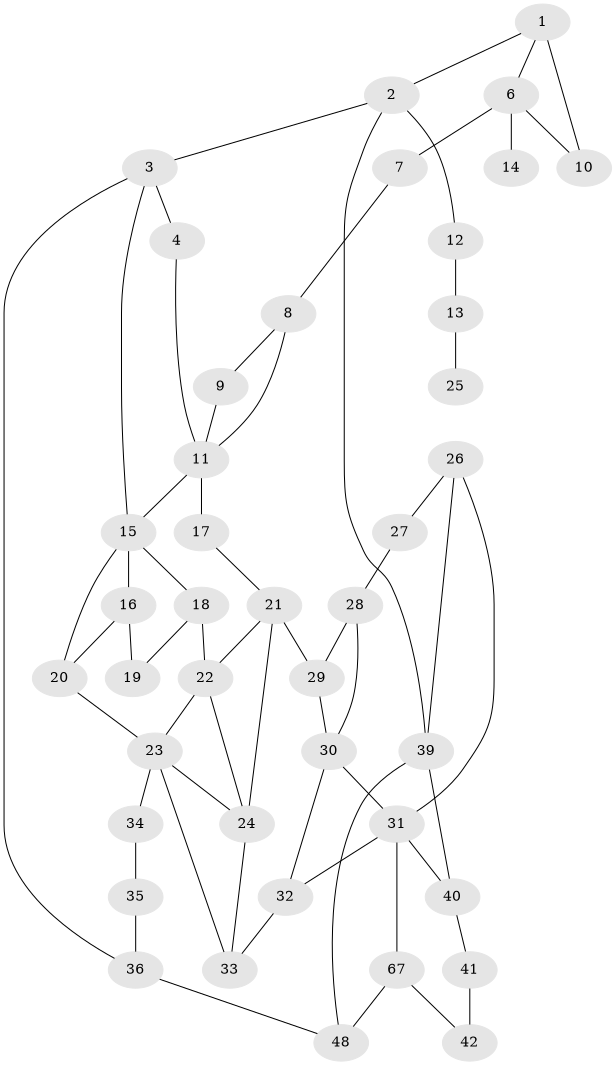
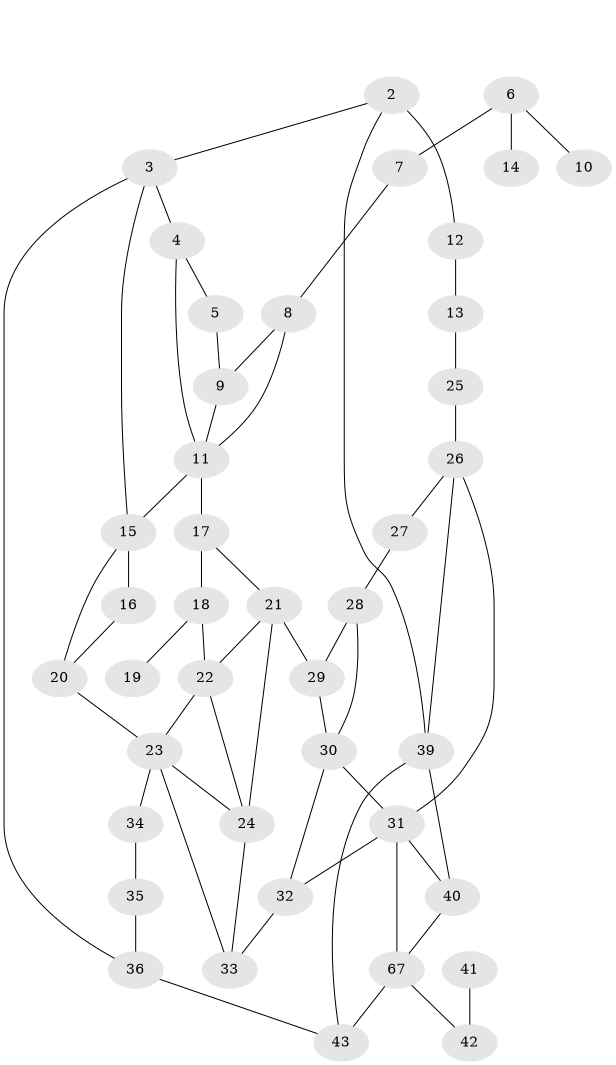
node "1": removed
node "5": added
edge "25" -- "26": added
edge "15" -- "18": now "17" -- "18"
edge "16" -- "19": removed
edge "40" -- "41": now "40" -- "67"
node "48": label "48" -> "43"
